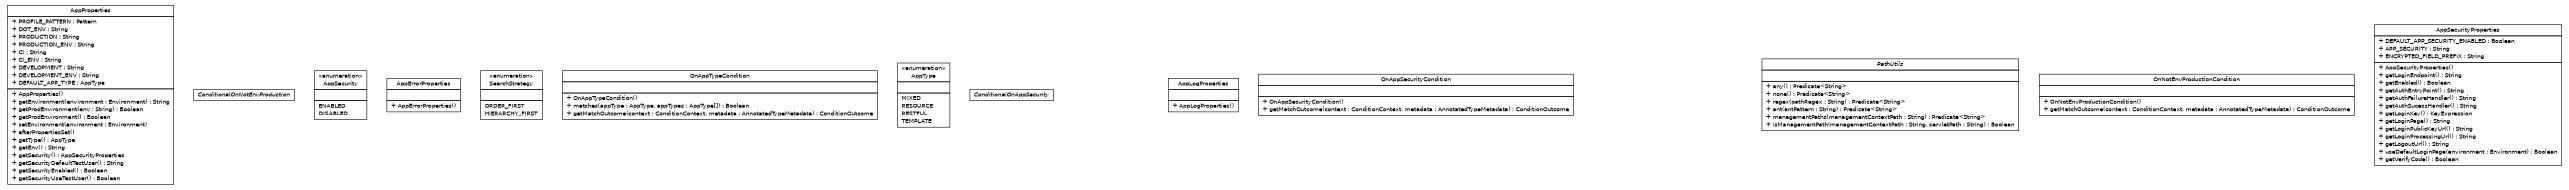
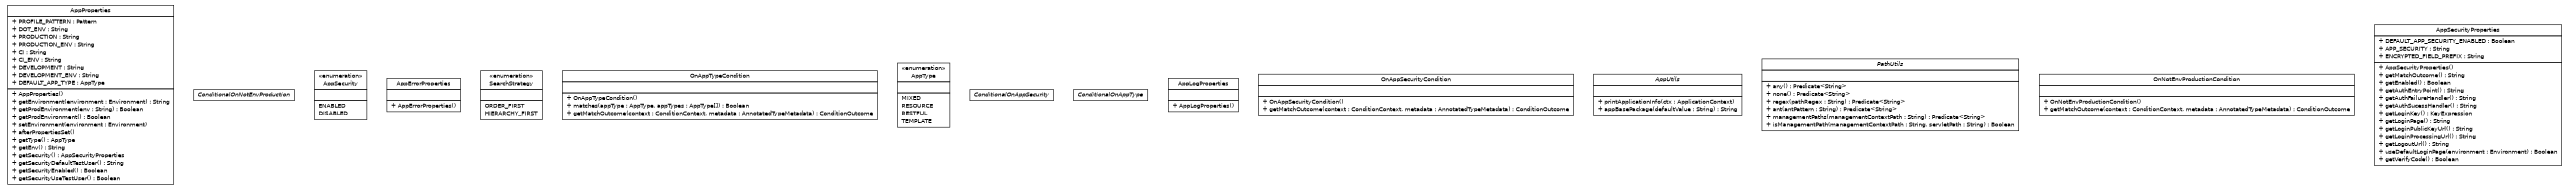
node "AppSecurityProperties": text "+ getLoginEndpoint() : String" -> "+ getMatchOutcome() : String"
node "ConditionalOnAppType": added
node "AppUtils": added
